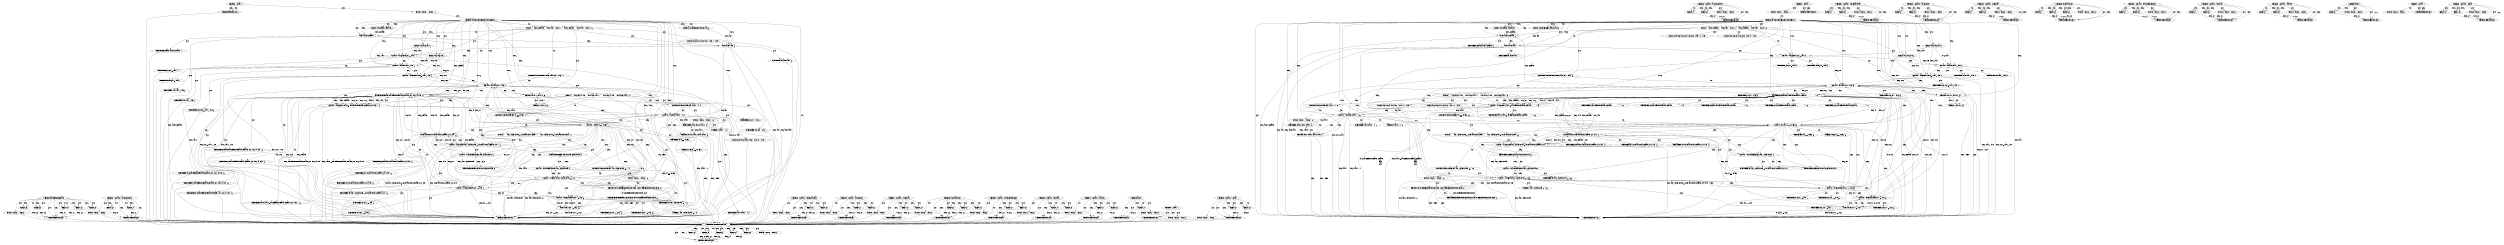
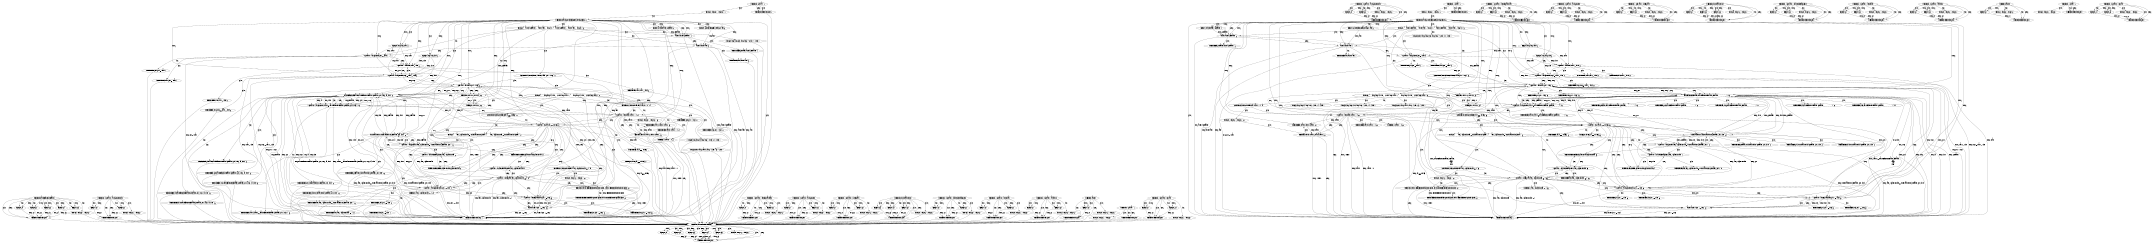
node "<(LOCAL,long long pos: long long)<SUB>9</SUB>>": removed
node "<(LOCAL,const long status: long)<SUB>15</SUB>>": added
node "<(LOCAL,long long id: long long)<SUB>12</SUB>>": added
